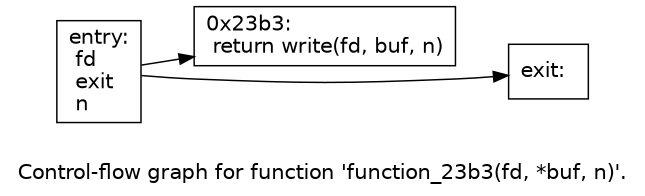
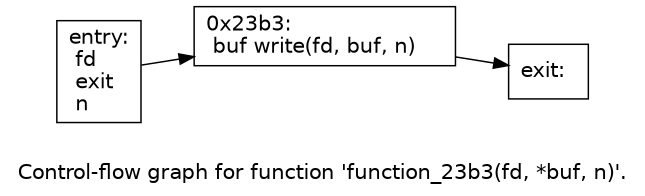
node "0x23b3:": text "return write(fd, buf, n)" -> "buf write(fd, buf, n)"
edge "entry:" -> "exit:": now "0x23b3:" -> "exit:"
